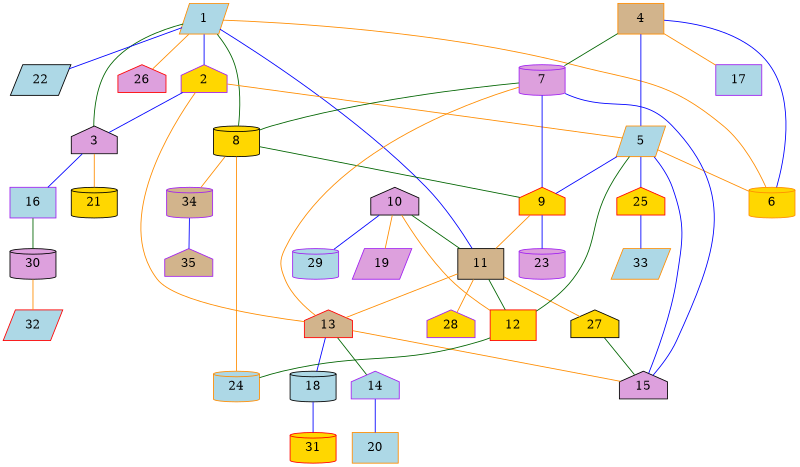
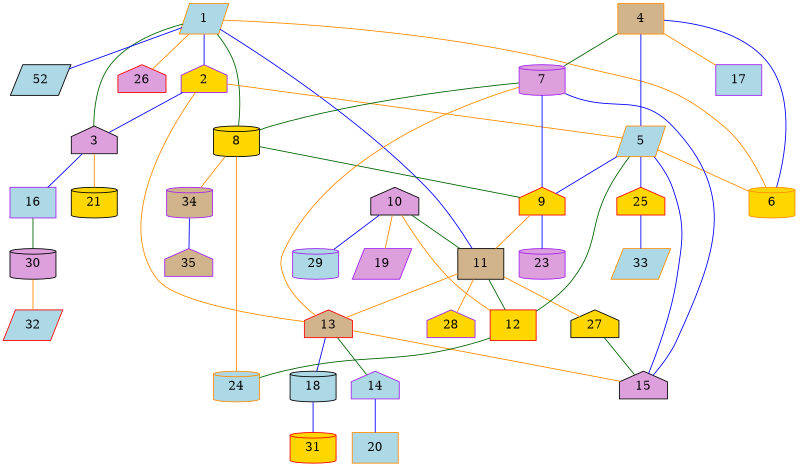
node "22": label "22" -> "52"
